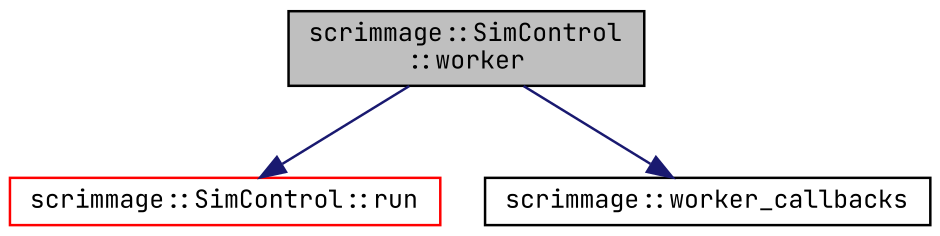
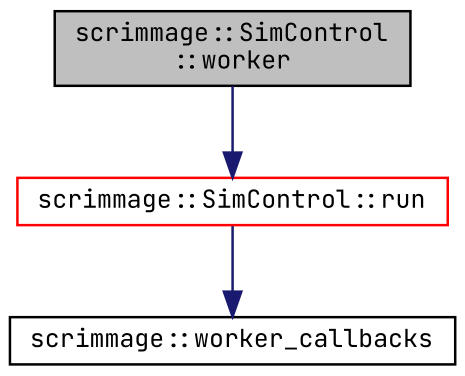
edge "scrimmage::SimControl ::worker" -> "scrimmage::worker_callbacks": now "scrimmage::SimControl::run" -> "scrimmage::worker_callbacks"
